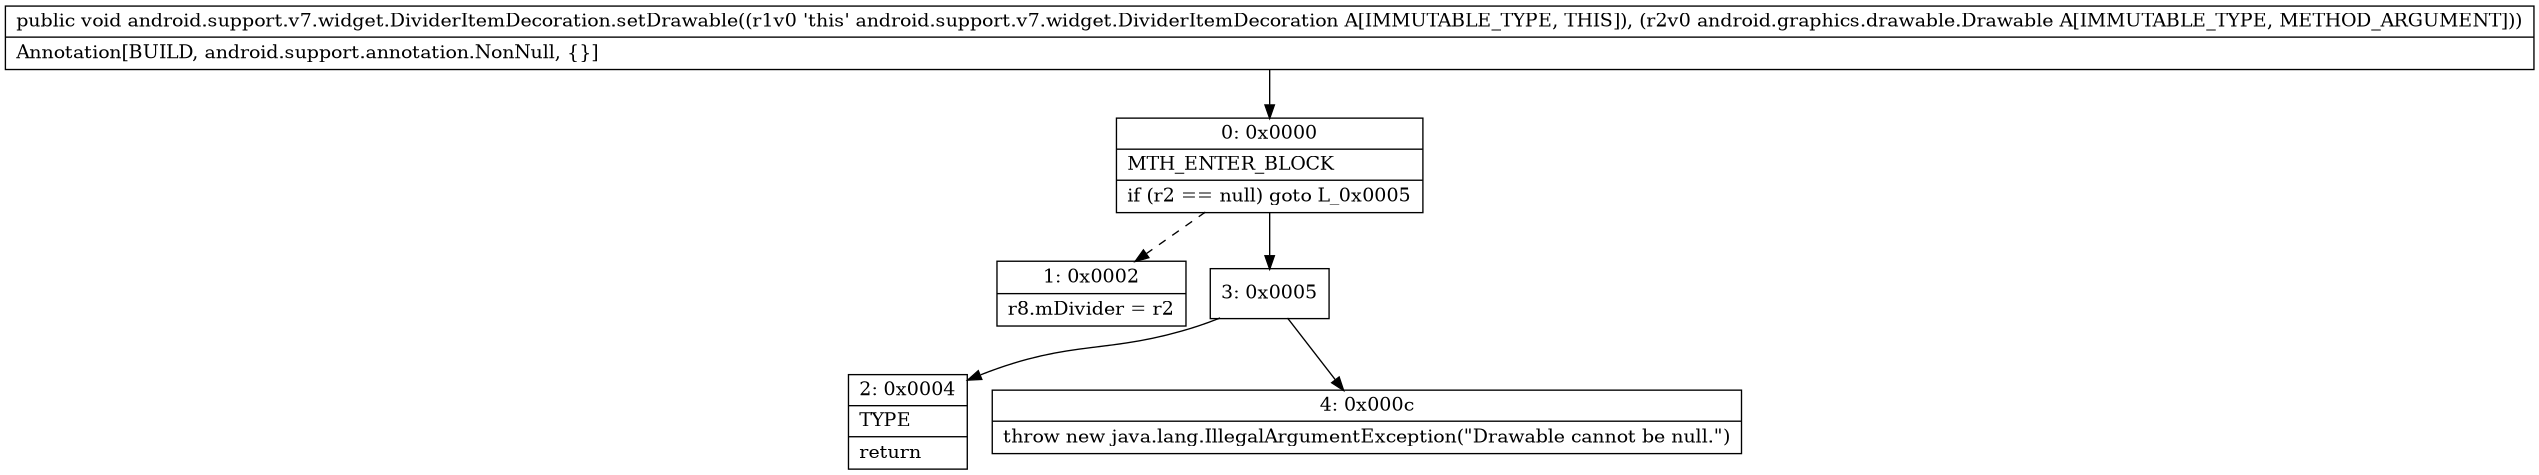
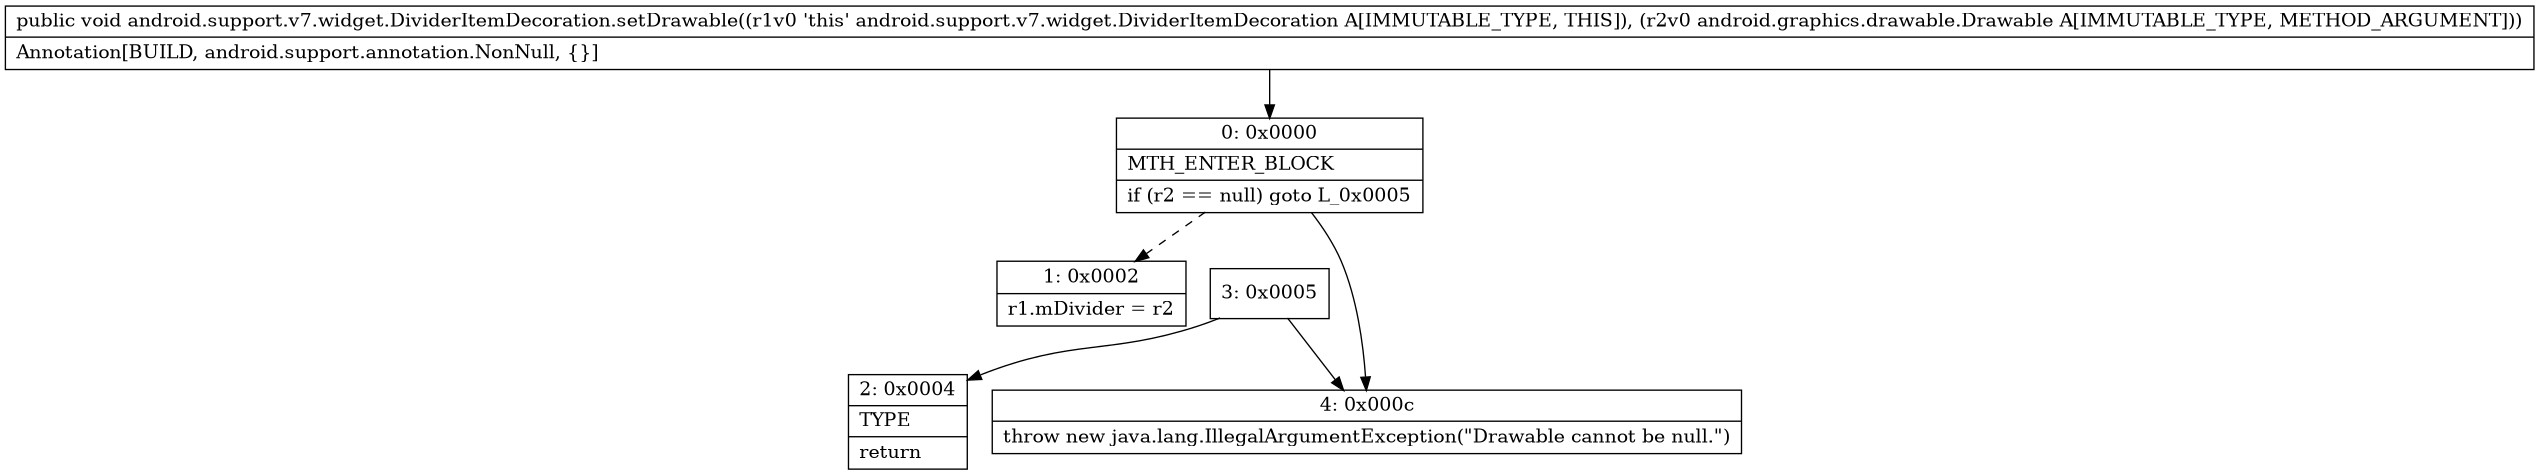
edge "0: 0x0000" -> "3: 0x0005": now "0: 0x0000" -> "4: 0x000c"
node "1: 0x0002": text "r8.mDivider = r2" -> "r1.mDivider = r2"
